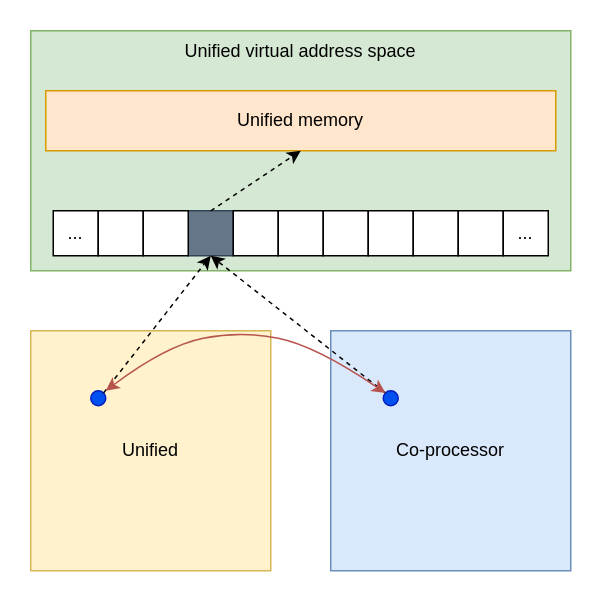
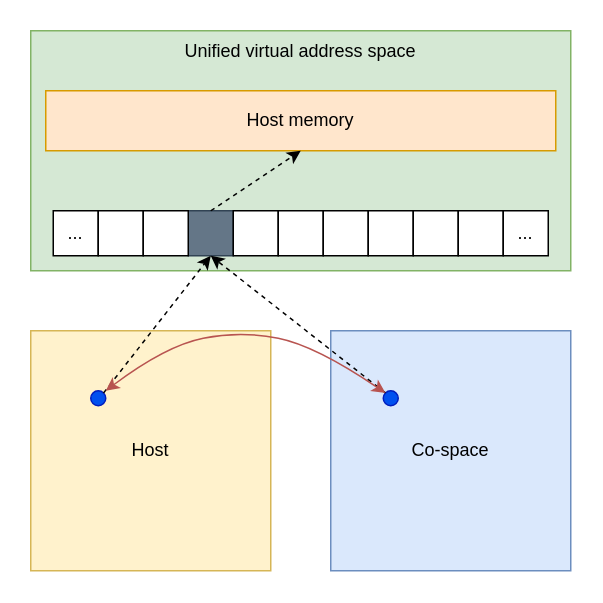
node "Unified memory": label "Unified memory" -> "Host memory"
node "Unified": label "Unified" -> "Host"
node "Co-processor": label "Co-processor" -> "Co-space"
